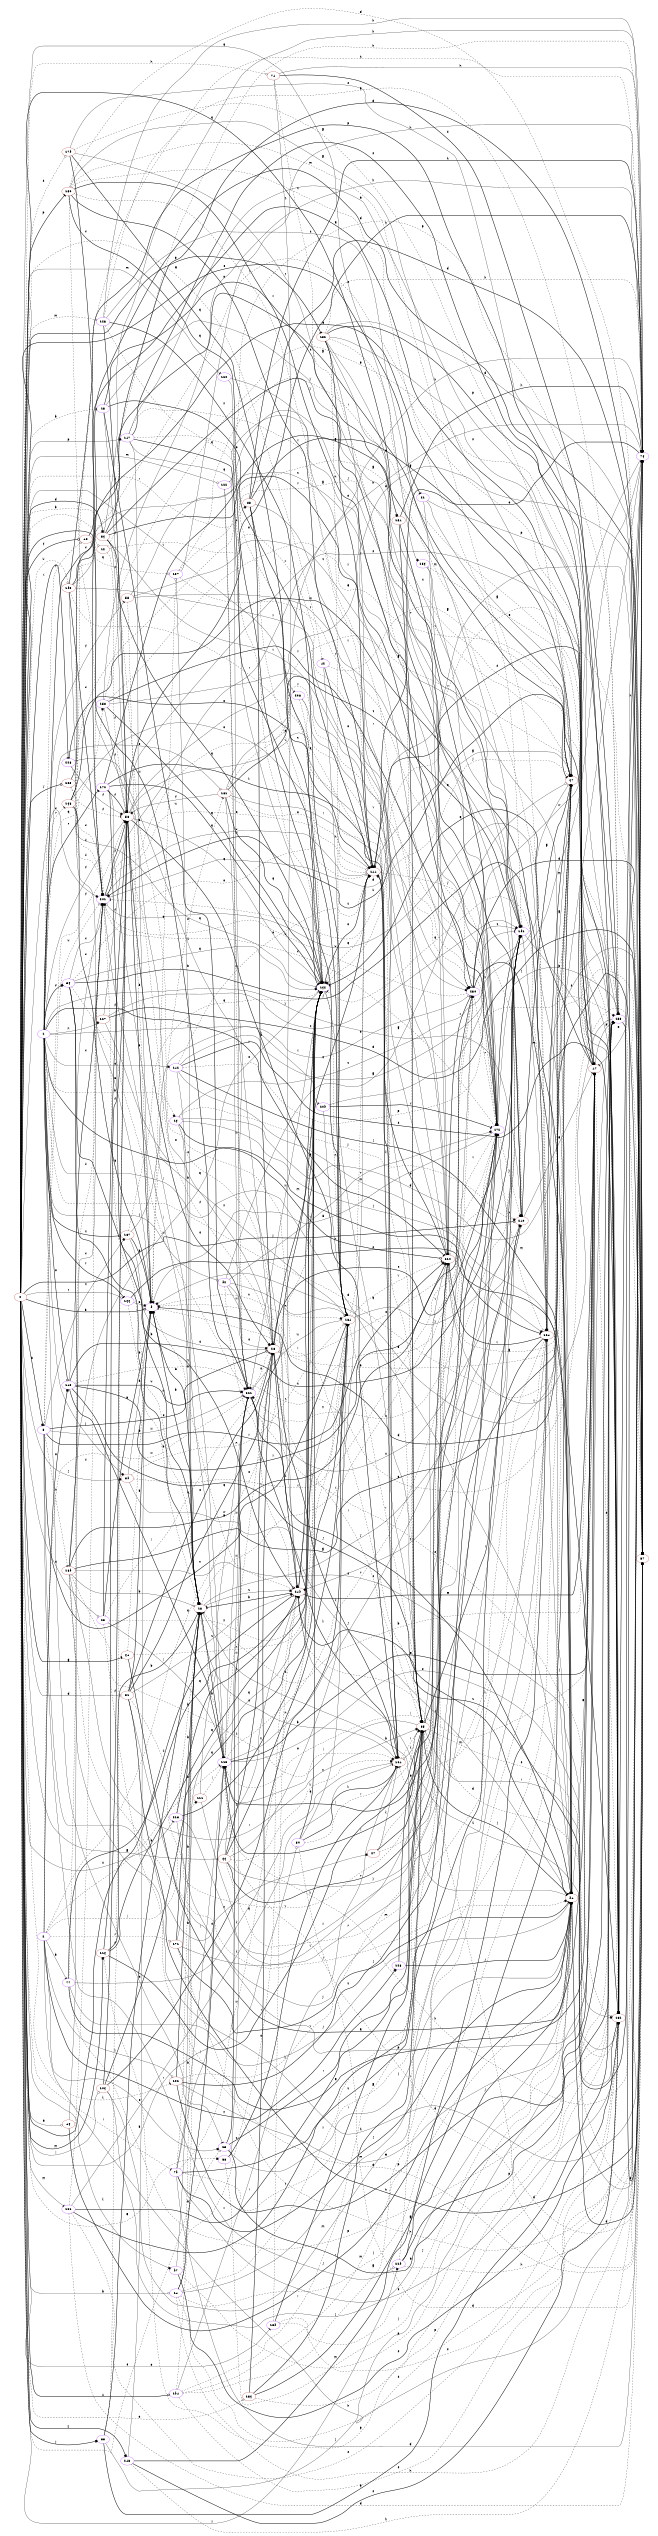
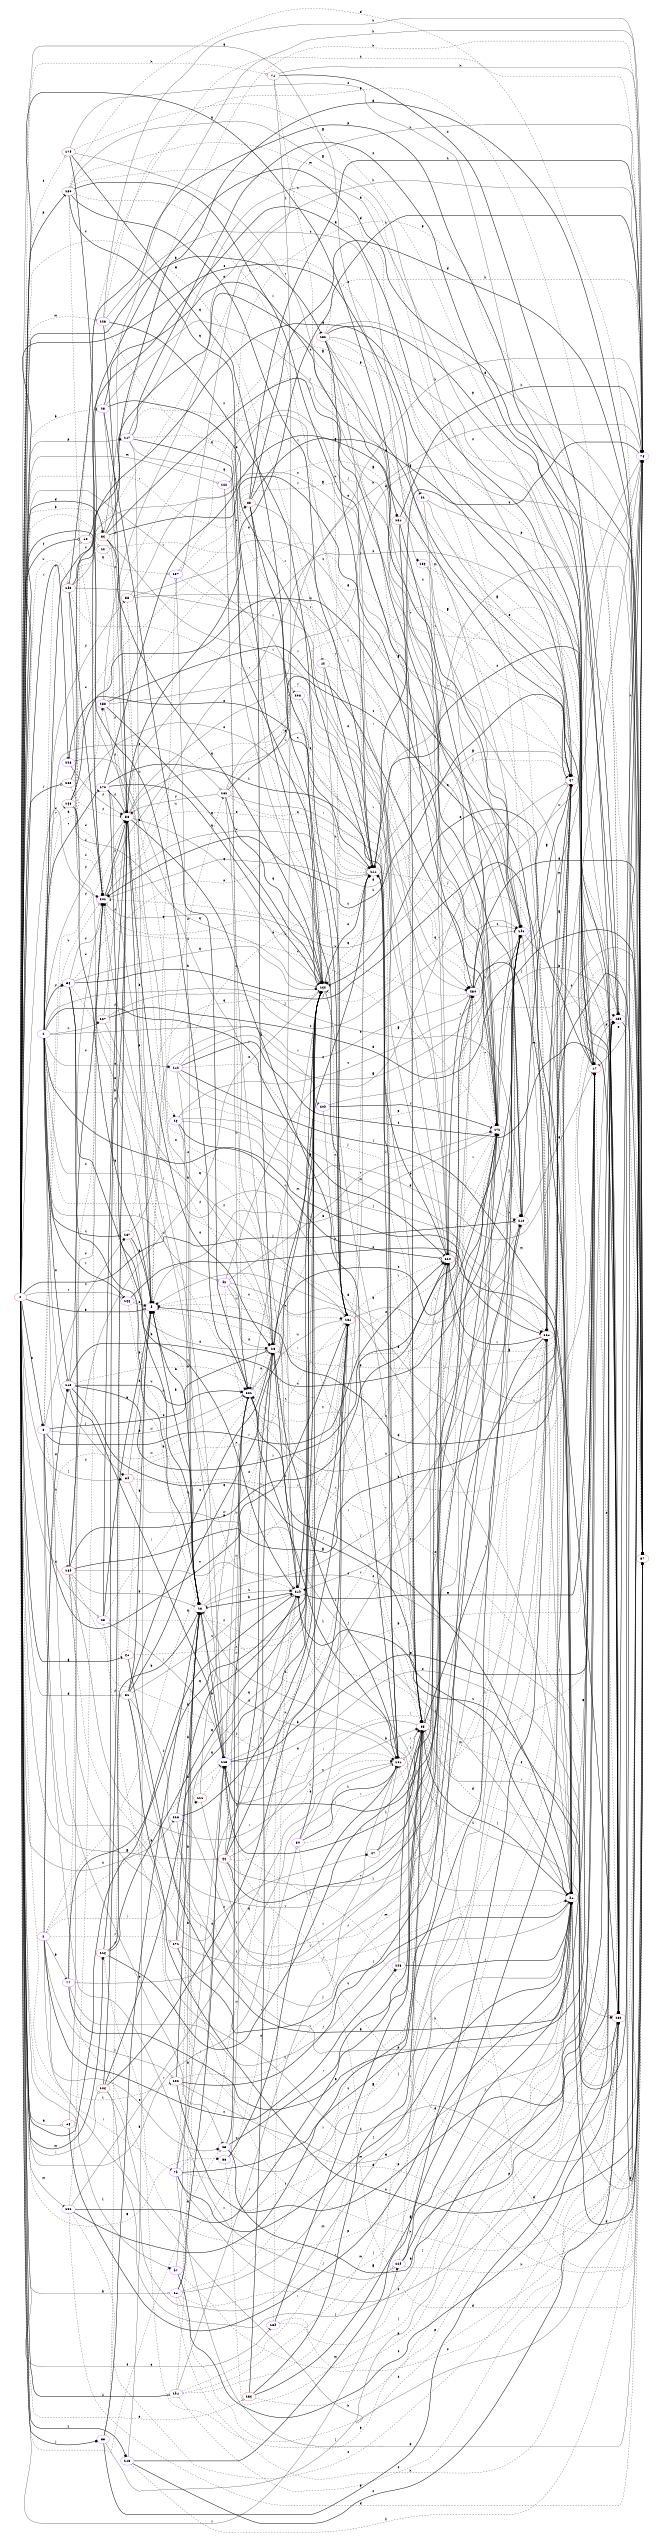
node "120": removed
edge "128" -> "85": label "e" -> "i"
edge "31" -> "210": style dashed -> solid
